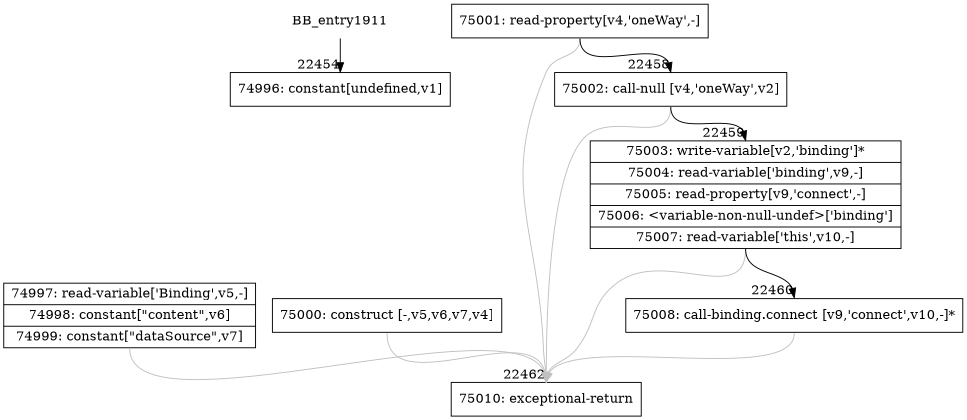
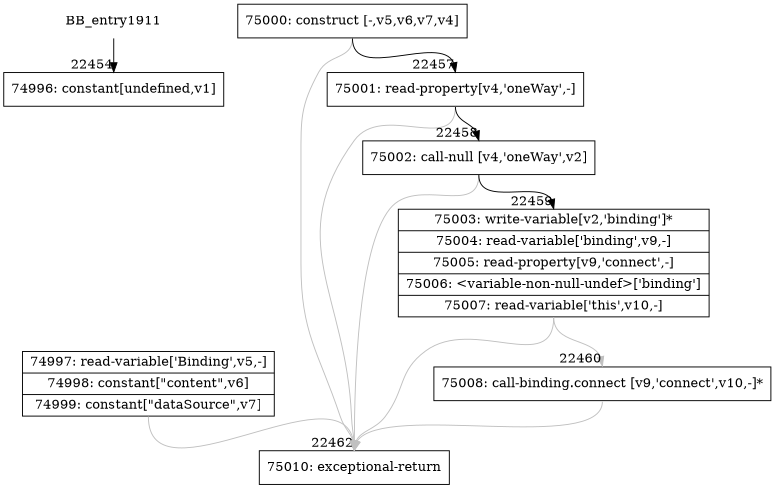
edge "75000: construct [-,v5,v6,v7,v4]" -> "75001: read-property[v4,'oneWay',-]": added
edge "75003: write-variable[v2,'binding']*" -> "75008: call-binding.connect [v9,'connect',v10,-]*": color black -> gray
